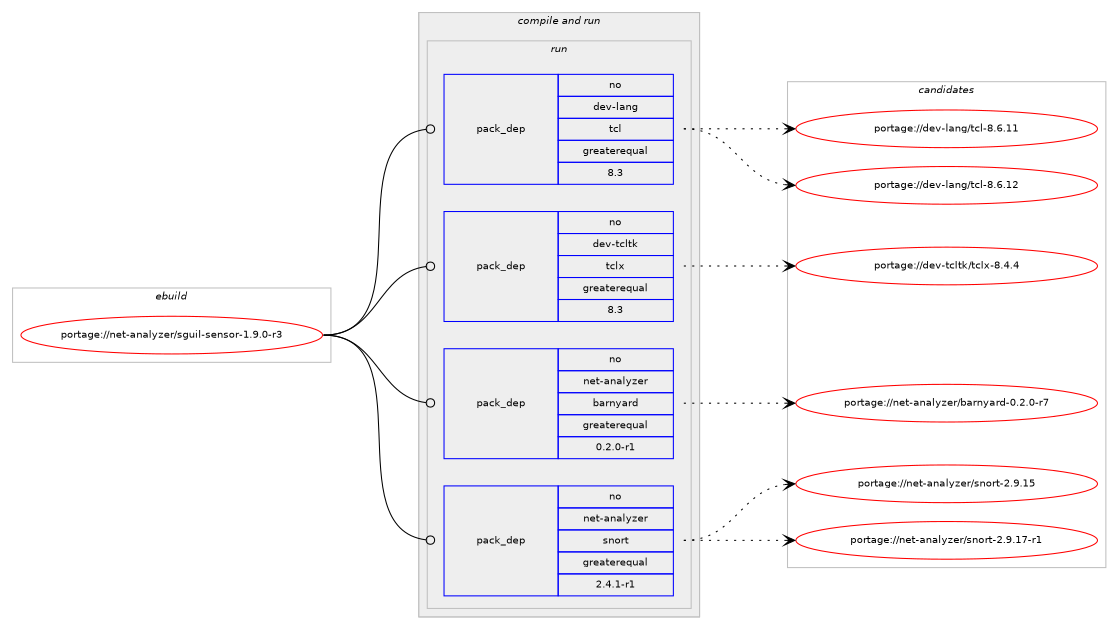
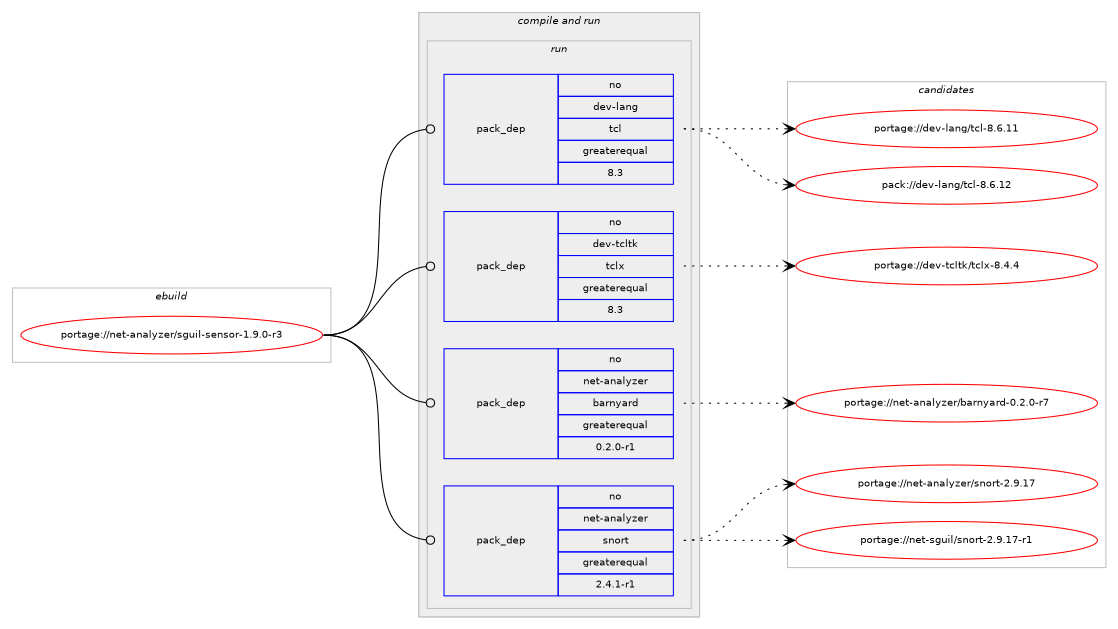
node "portage://dev-lang/tcl-8.6.12": label "portage://dev-lang/tcl-8.6.12" -> "pack://dev-lang/tcl-8.6.12"
node "portage://net-analyzer/snort-2.9.15": label "portage://net-analyzer/snort-2.9.15" -> "portage://net-analyzer/snort-2.9.17"
node "portage://net-analyzer/snort-2.9.17-r1": label "portage://net-analyzer/snort-2.9.17-r1" -> "portage://net-sguil/snort-2.9.17-r1"
